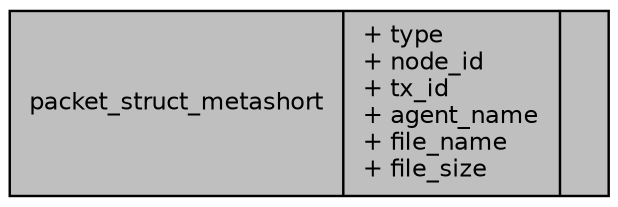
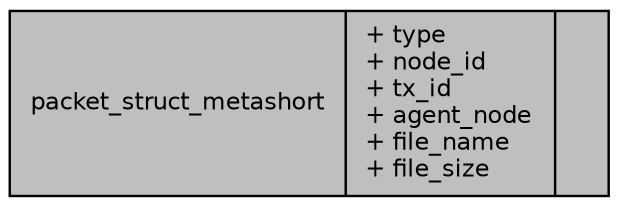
node "packet_struct_metashort": text "+ agent_name" -> "+ agent_node"
